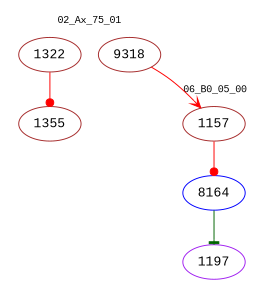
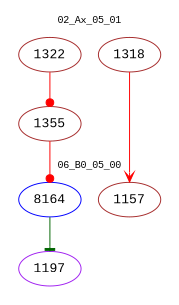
cluster "02_Ax_75_01": label "02_Ax_75_01" -> "02_Ax_05_01"
node "9318": label "9318" -> "1318"
edge "1157" -> "8164": now "1355" -> "8164"
